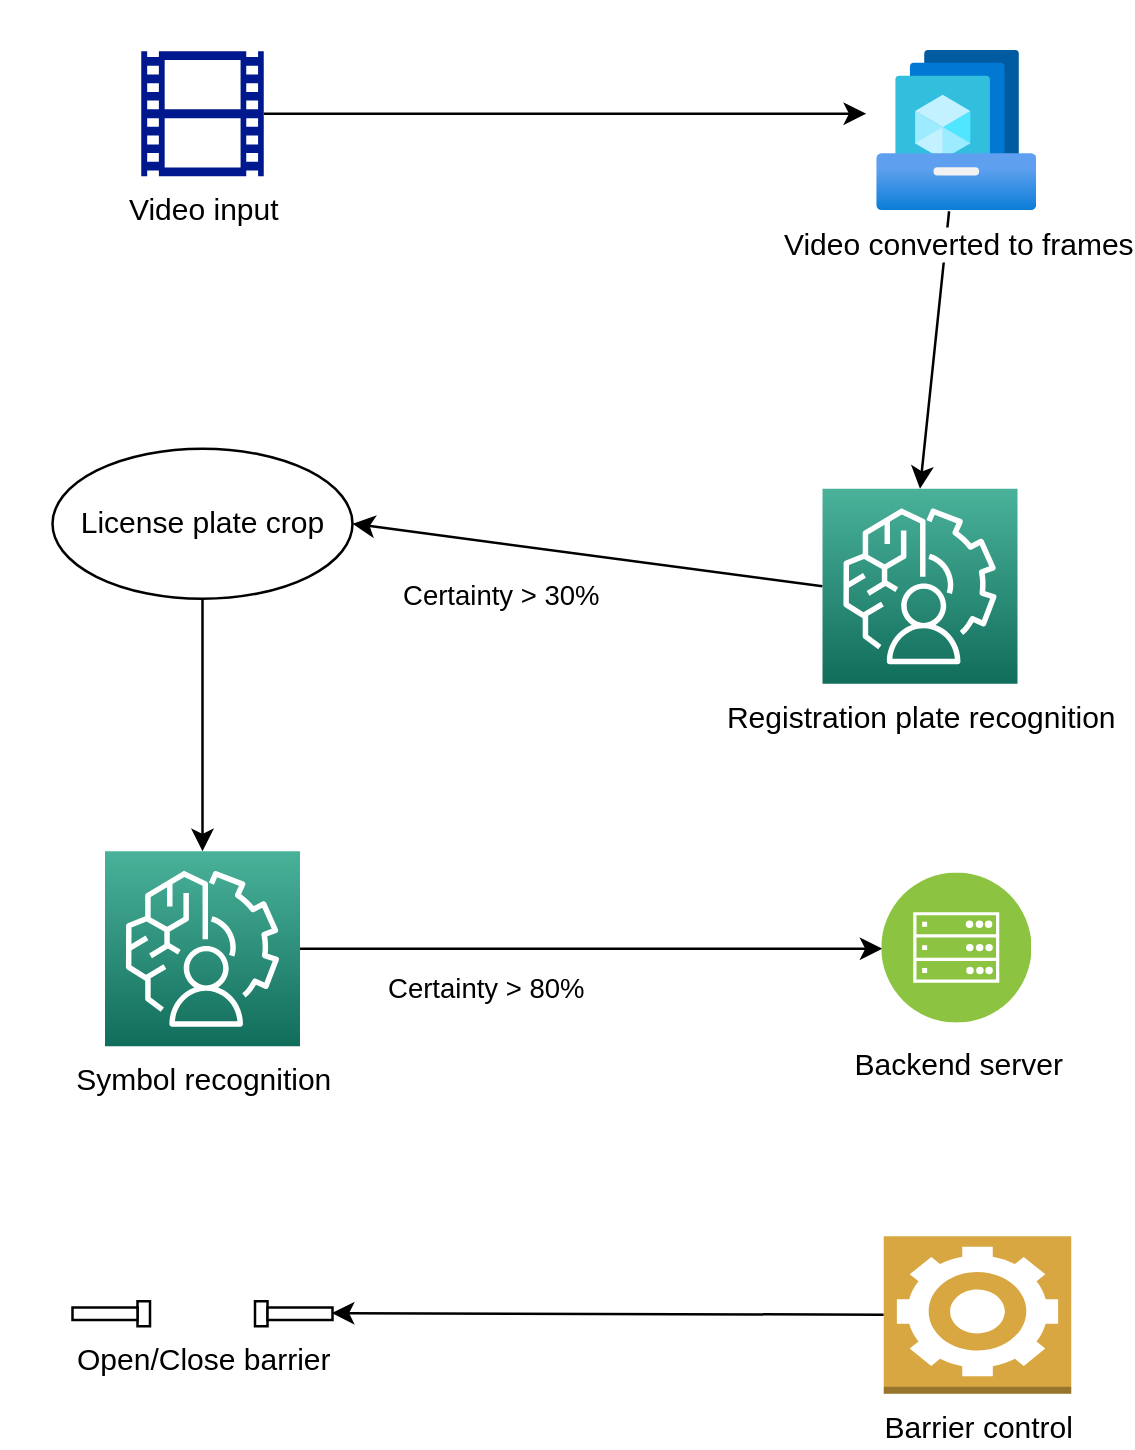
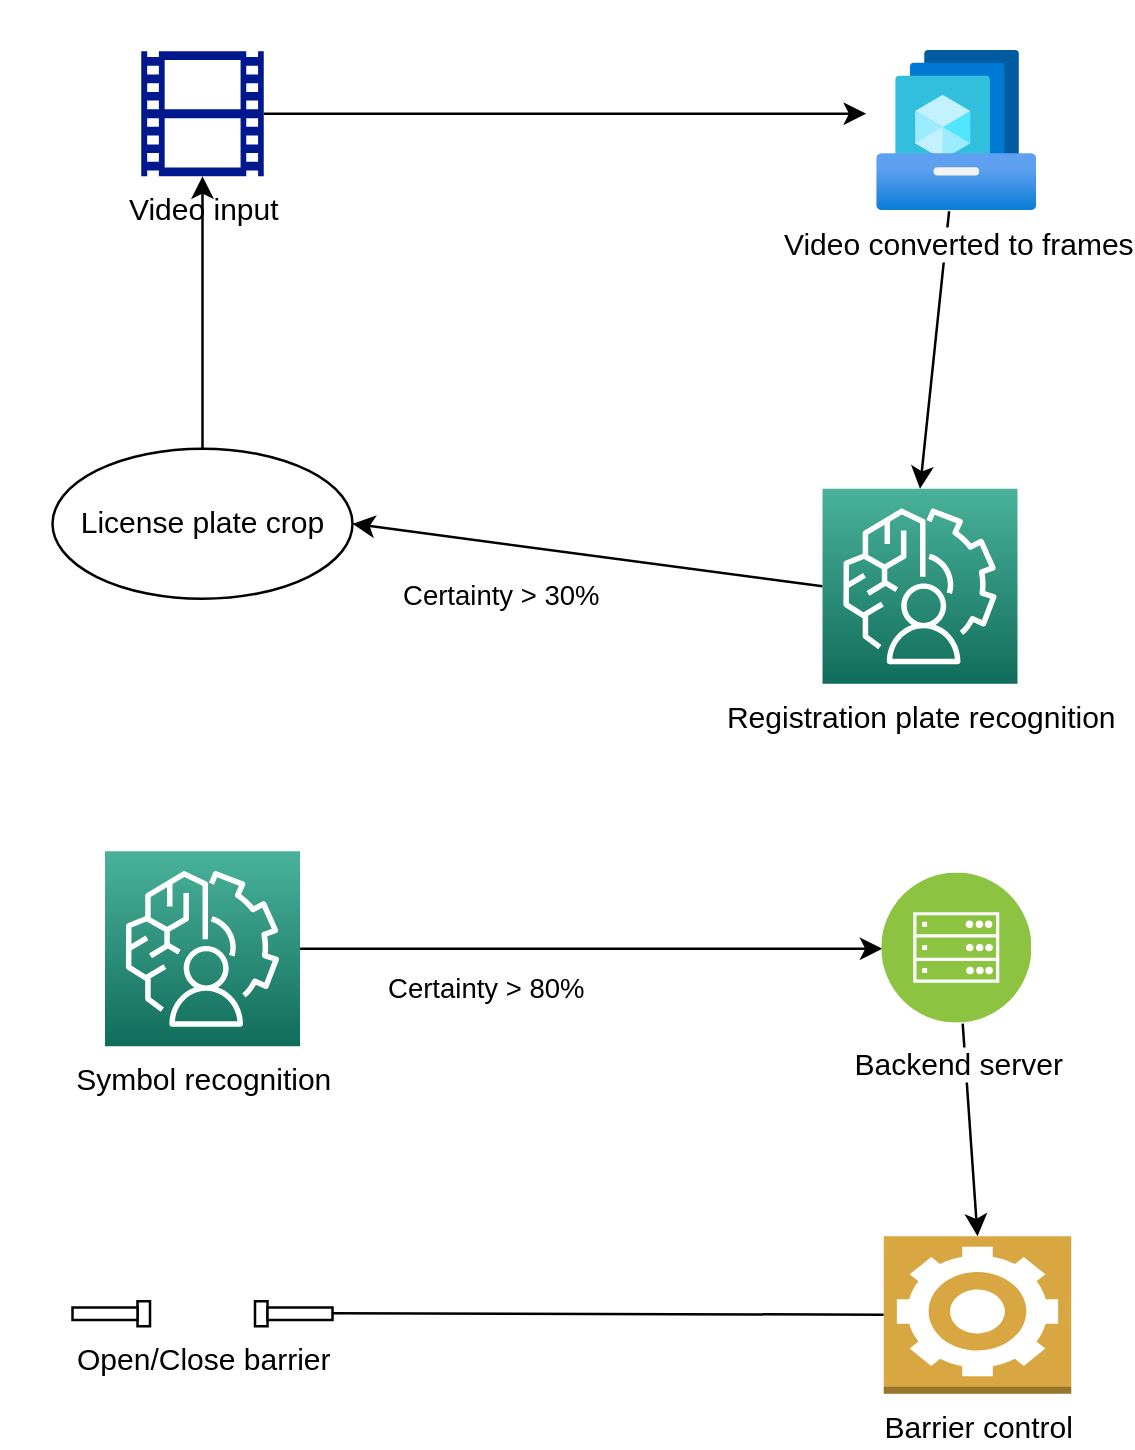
edge "License plate crop" -> "Symbol recognition": now "License plate crop" -> "Video input"
edge "Backend server" -> "Barrier control": added
edge "Barrier control" -> "Open/Close barrier": arrowhead classic -> none
